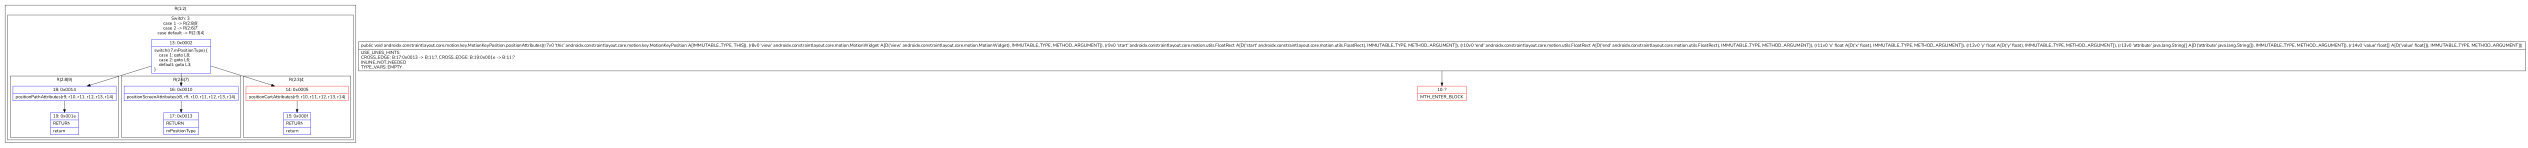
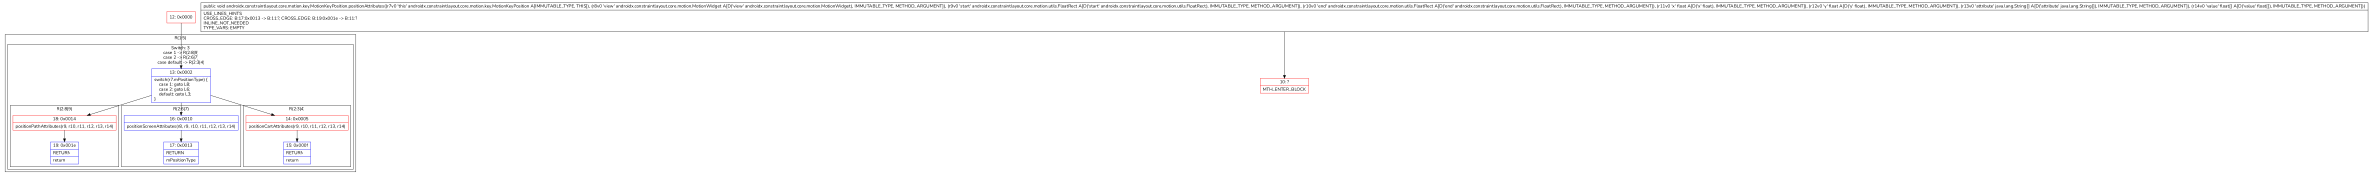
cluster "R(1:2)": label "R(1:2)" -> "R(1:5)"
node "12: 0x0000": added
node "18: 0x0014": color blue -> red
